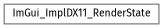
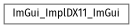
node "ImGui_ImplDX11_RenderState": label "ImGui_ImplDX11_RenderState" -> "ImGui_ImplDX11_ImGui"
